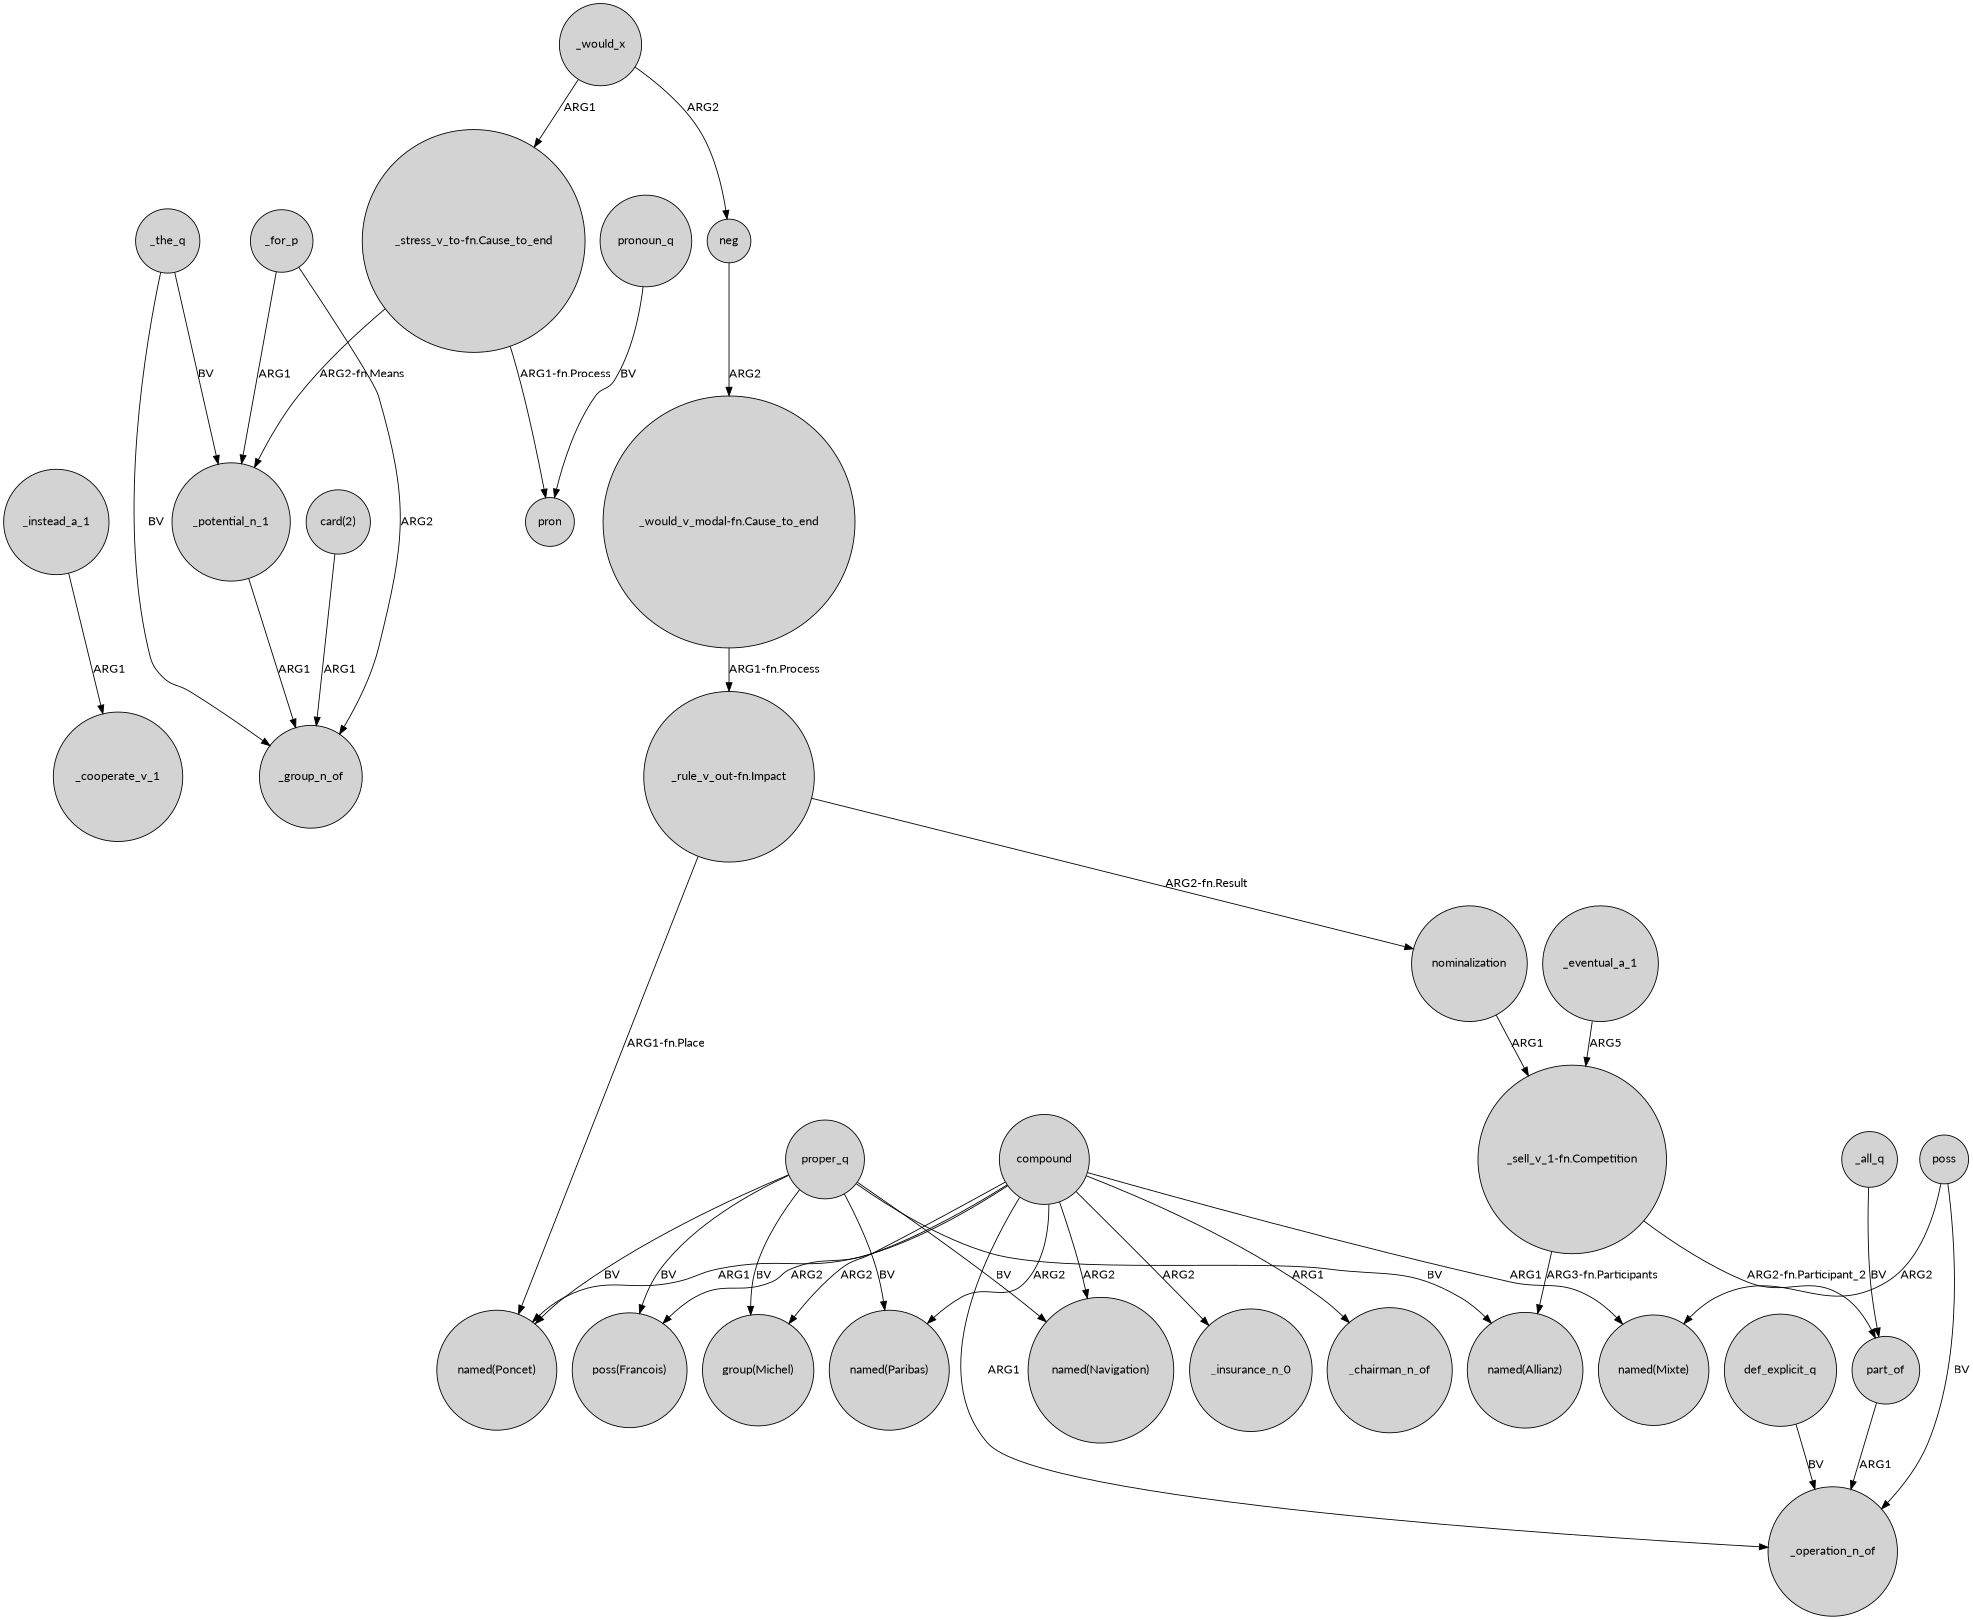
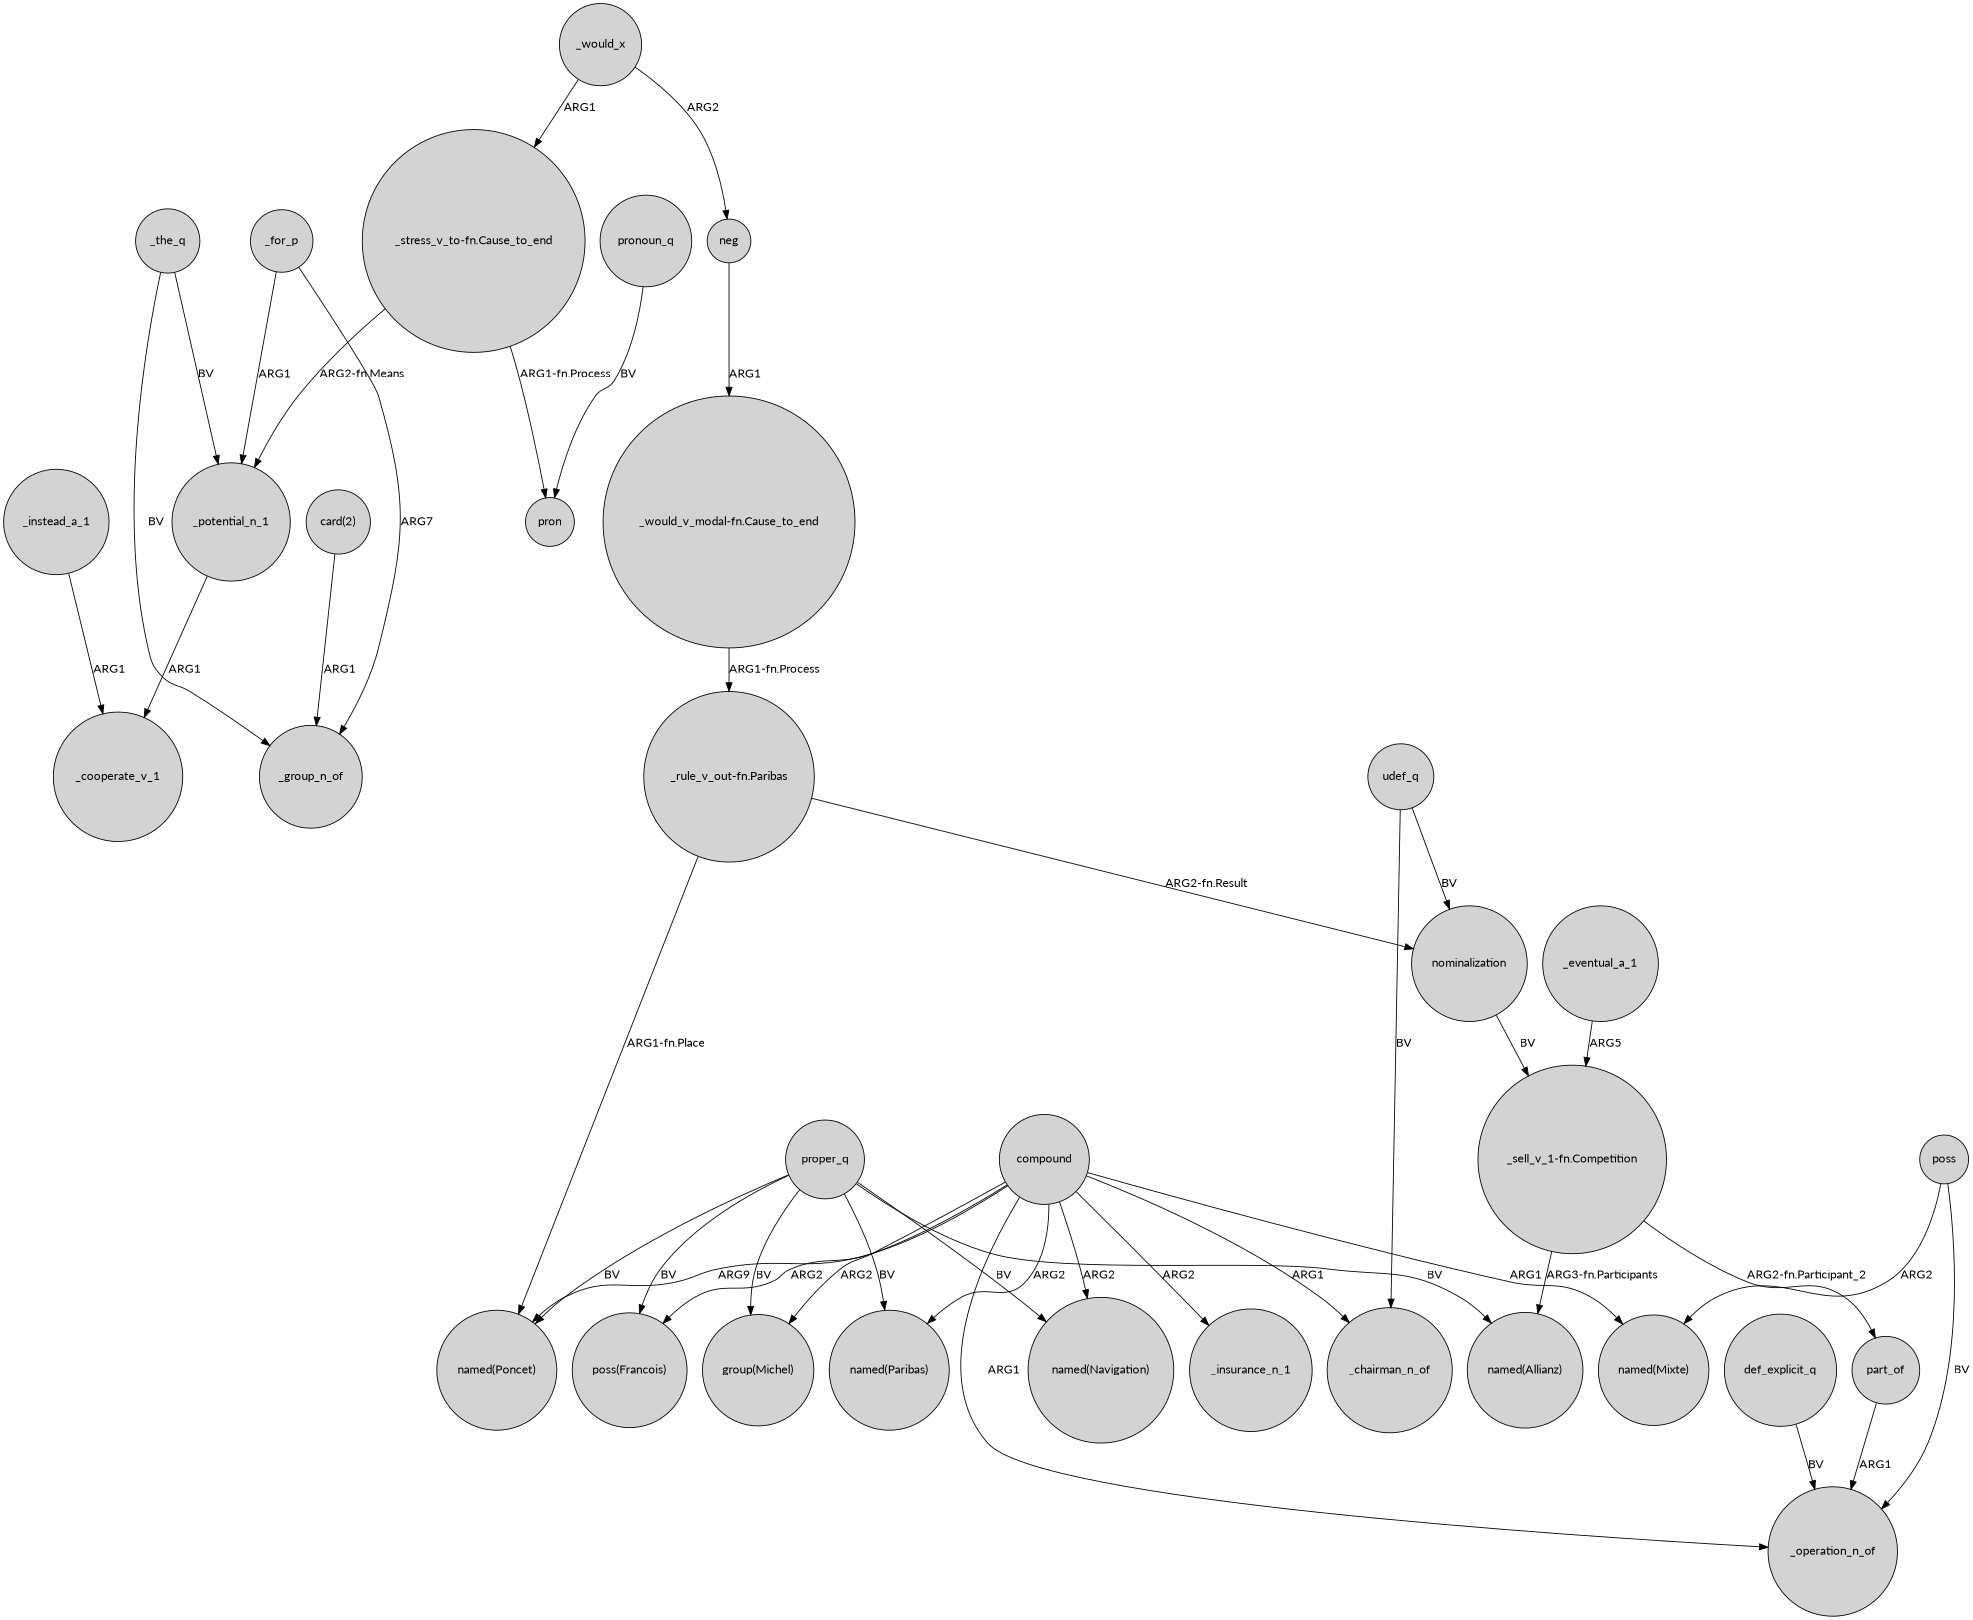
edge "neg" -> "_would_v_modal-fn.Cause_to_end": label "ARG2" -> "ARG1"
edge "_for_p" -> "_group_n_of": label "ARG2" -> "ARG7"
edge "_potential_n_1" -> "_group_n_of": now "_potential_n_1" -> "_cooperate_v_1"
node "_rule_v_out-fn.Impact": label "_rule_v_out-fn.Impact" -> "_rule_v_out-fn.Paribas"
node "udef_q": added
edge "nominalization" -> "_sell_v_1-fn.Competition": label "ARG1" -> "BV"
node "_all_q": removed
edge "compound" -> "named(Poncet)": label "ARG1" -> "ARG9"
node "_insurance_n_0": label "_insurance_n_0" -> "_insurance_n_1"
